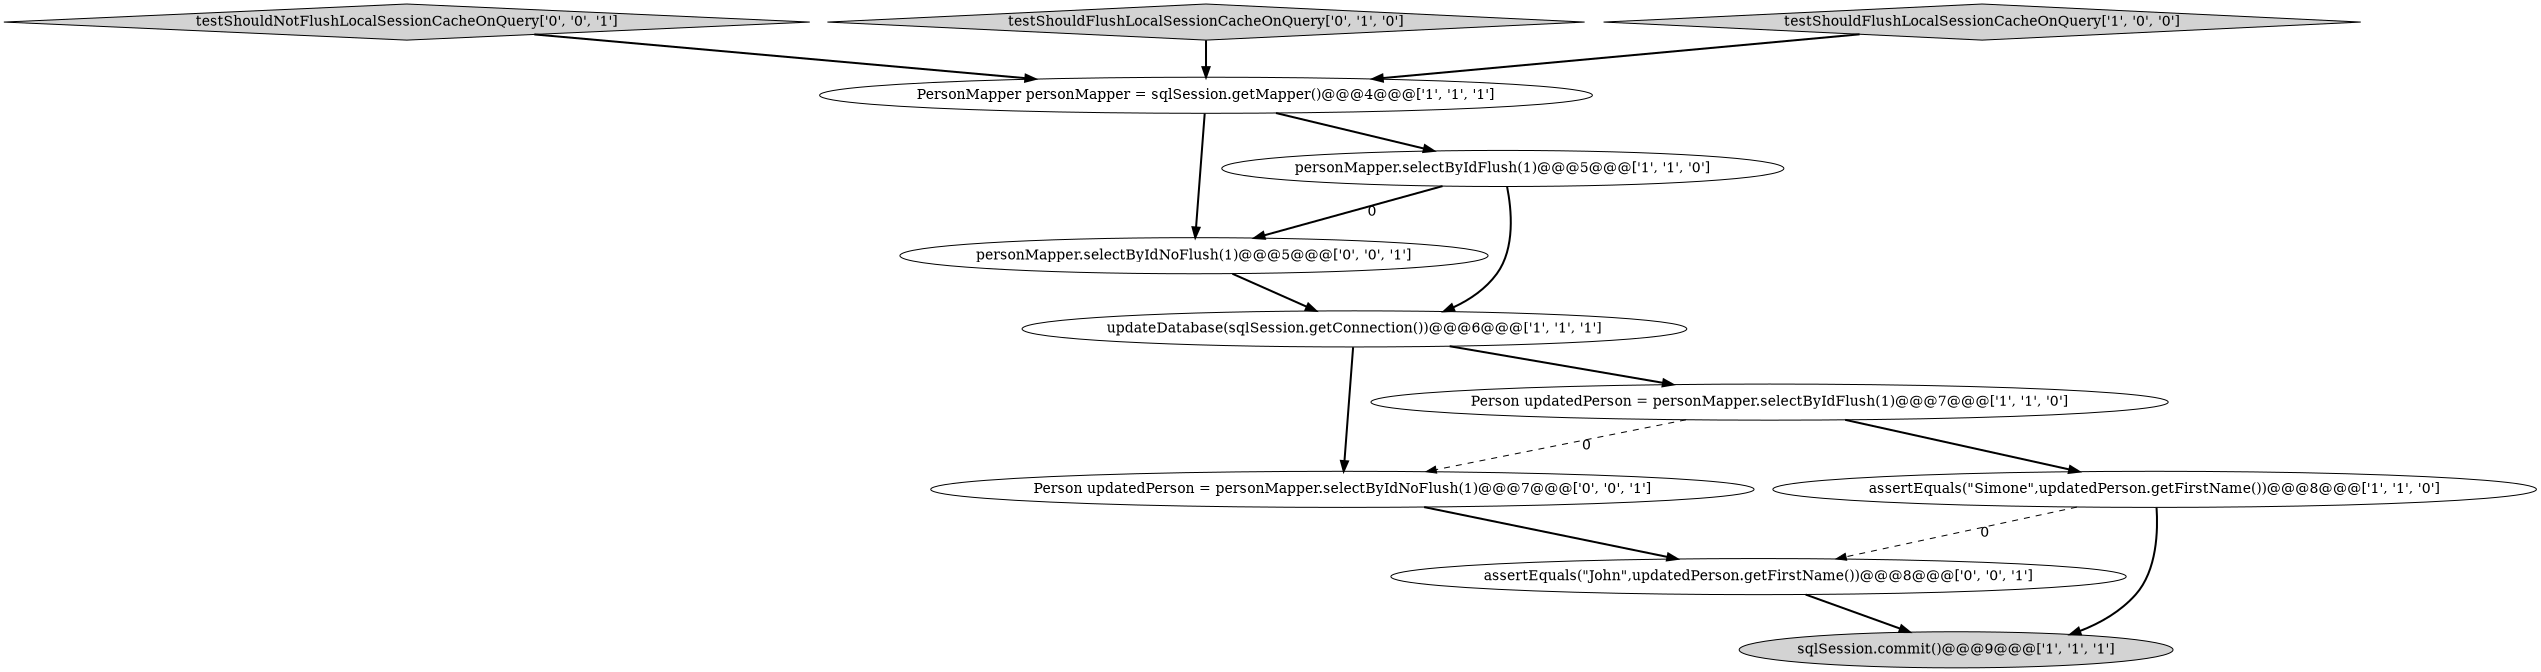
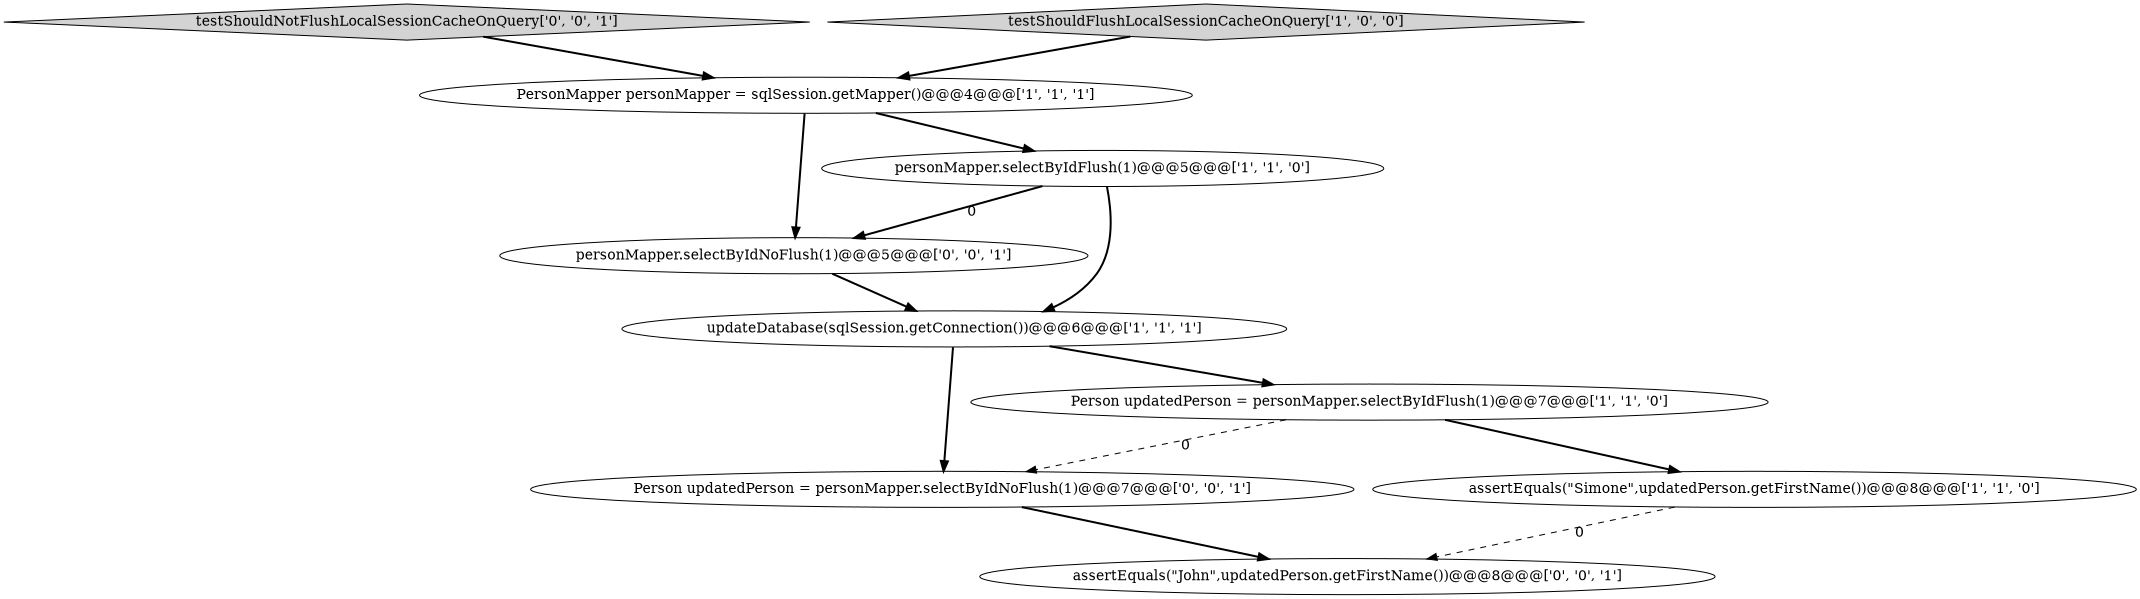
node "testShouldFlushLocalSessionCacheOnQuery['0', '1', '0']": removed
node "sqlSession.commit()@@@9@@@['1', '1', '1']": removed
